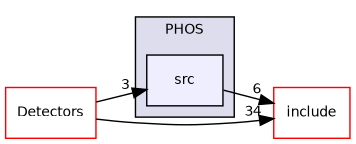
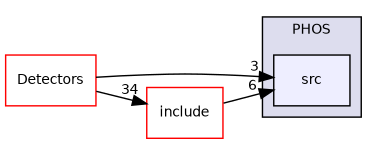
edge "src" -> "include": reversed
